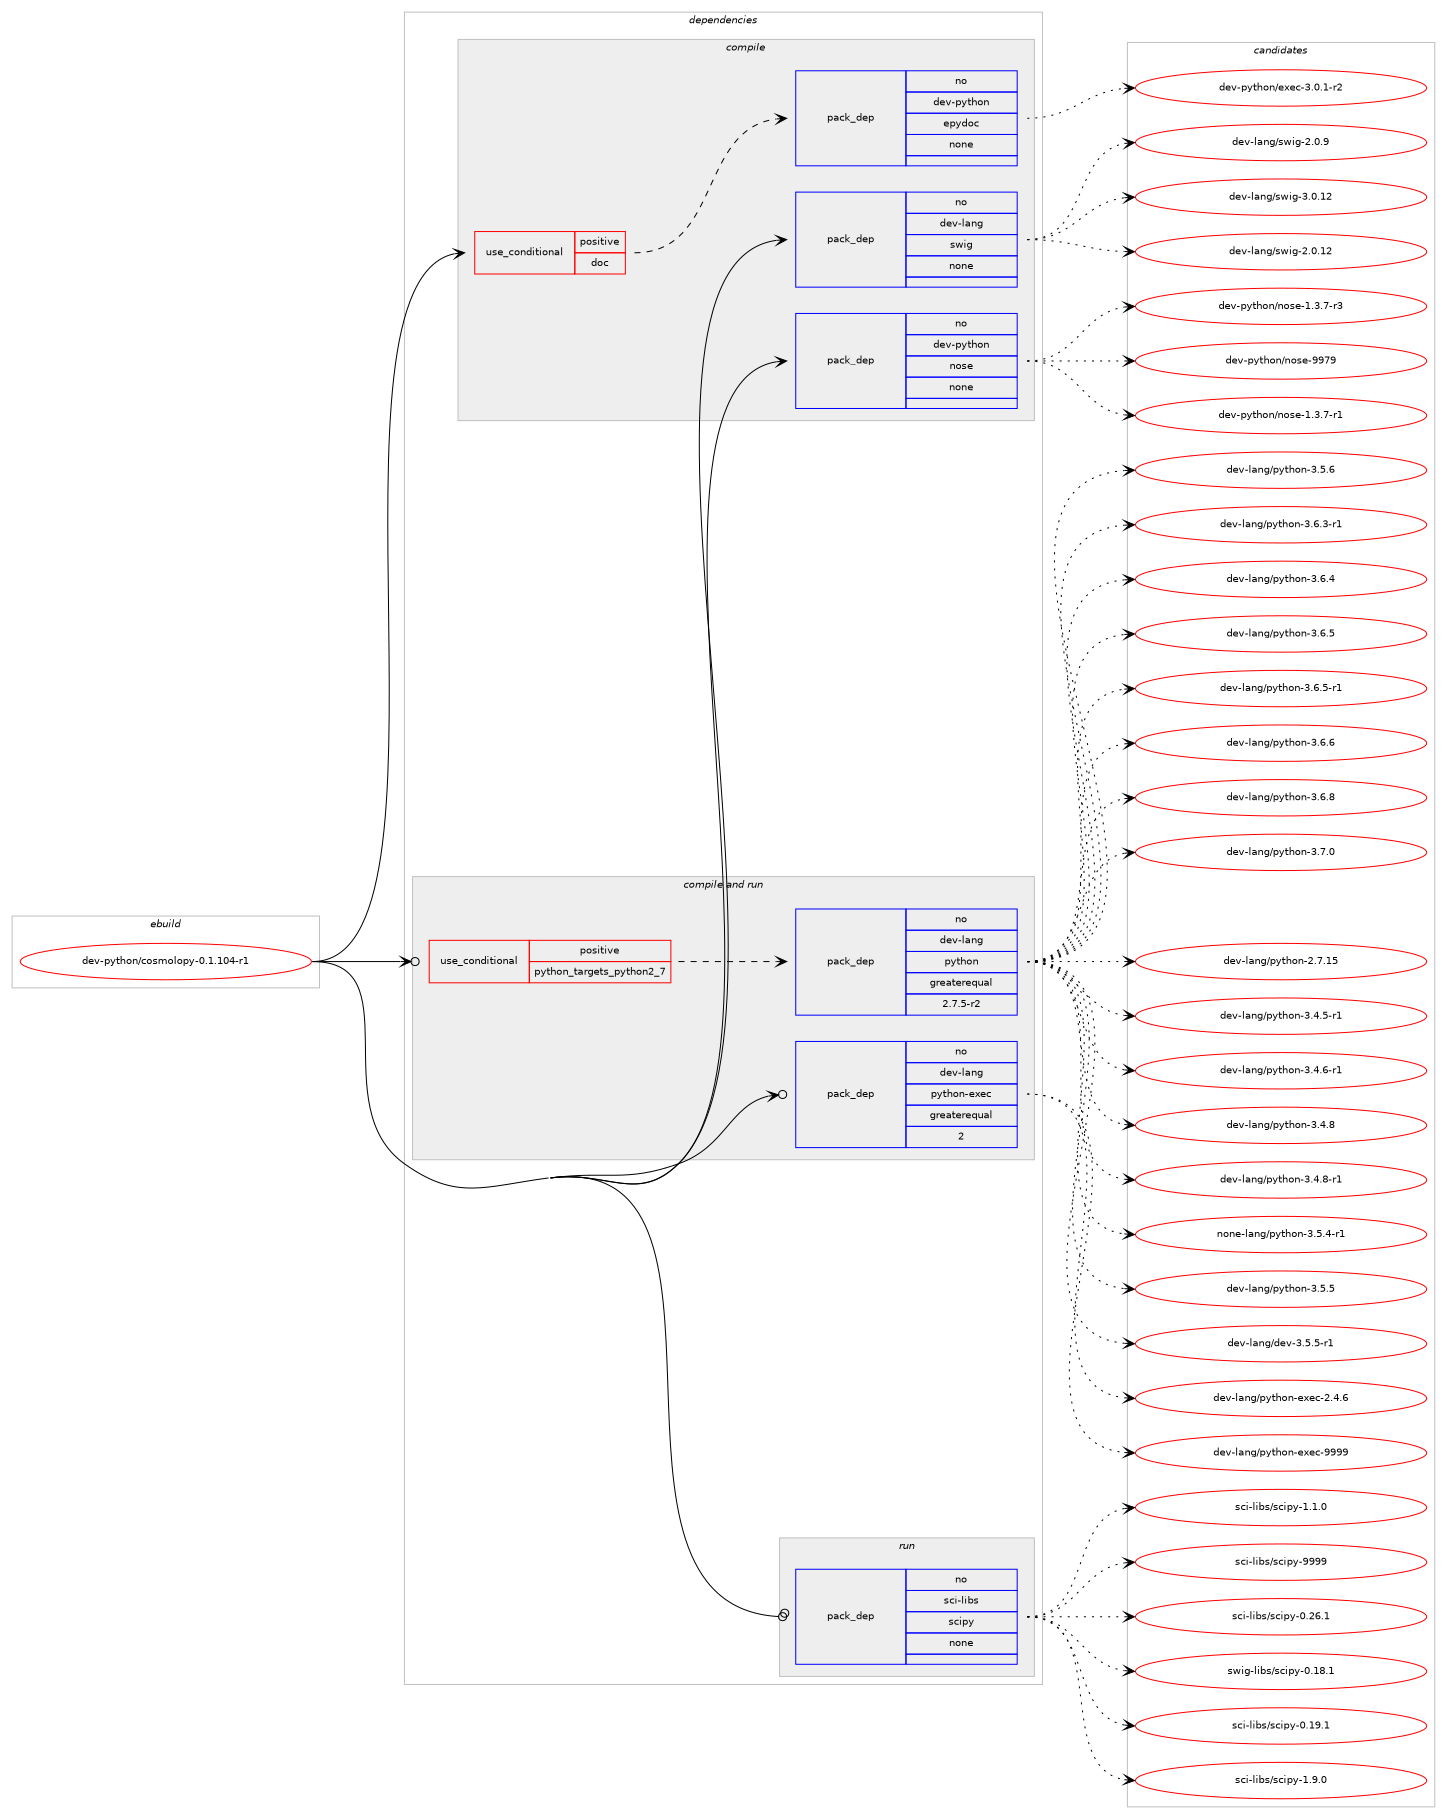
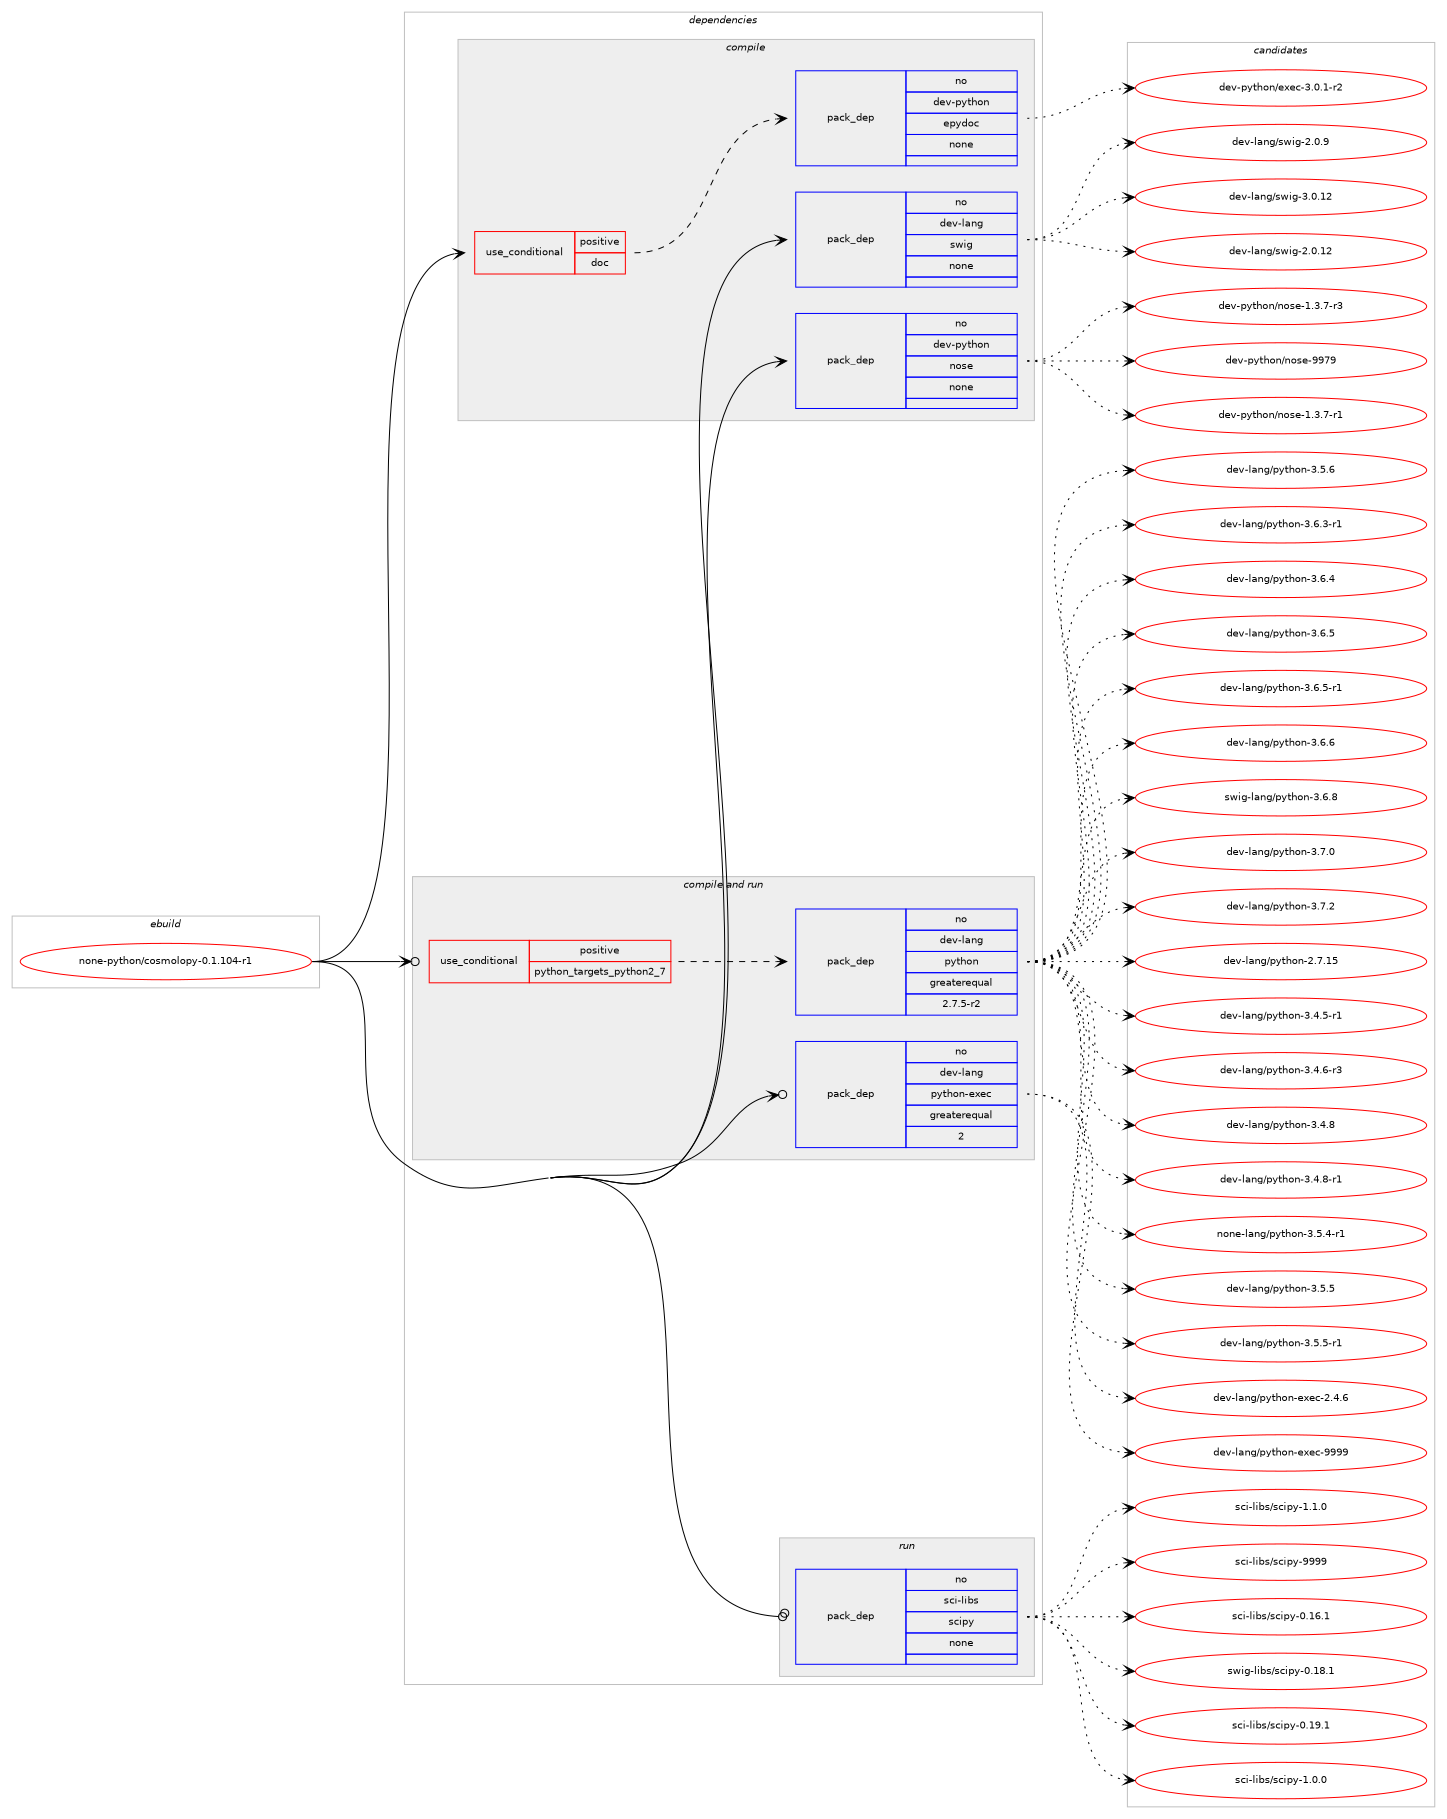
node "dev-lang/python-3.6.8": label "dev-lang/python-3.6.8" -> "swig-lang/python-3.6.8"
node "dev-lang/python-3.7.2": added
node "dev-python/cosmolopy-0.1.104-r1": label "dev-python/cosmolopy-0.1.104-r1" -> "none-python/cosmolopy-0.1.104-r1"
node "dev-lang/python-3.4.6-r1": label "dev-lang/python-3.4.6-r1" -> "dev-lang/python-3.4.6-r3"
node "dev-lang/dev-3.5.5-r1": label "dev-lang/dev-3.5.5-r1" -> "dev-lang/python-3.5.5-r1"
node "sci-libs/scipy-0.26.1": label "sci-libs/scipy-0.26.1" -> "sci-libs/scipy-0.16.1"
node "sci-libs/scipy-1.9.0": label "sci-libs/scipy-1.9.0" -> "sci-libs/scipy-1.0.0"
